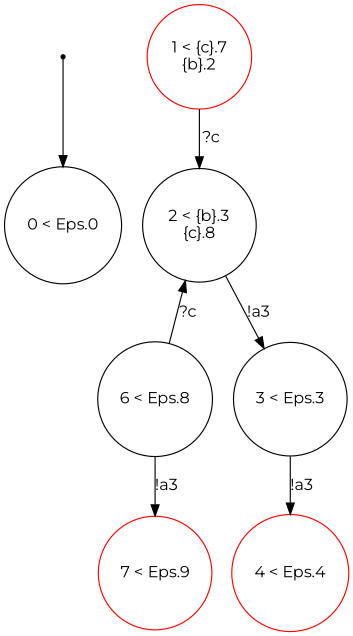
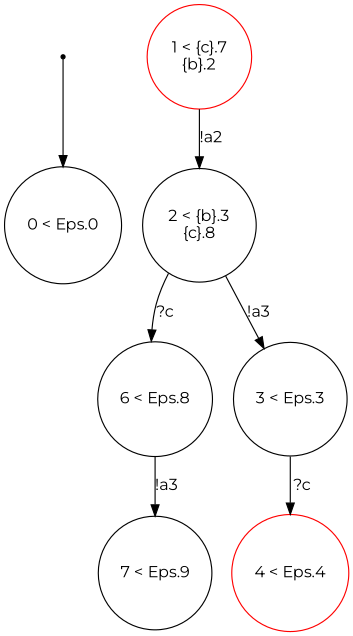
edge "1 < {c}.7 {b}.2" -> "2 < {b}.3 {c}.8": label "?c" -> "!a2"
edge "6 < Eps.8" -> "2 < {b}.3 {c}.8": reversed
edge "3 < Eps.3" -> "4 < Eps.4": label "!a3" -> "?c"
node "7 < Eps.9": color red -> black
